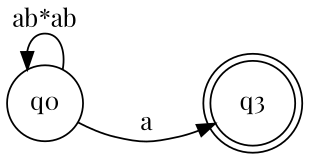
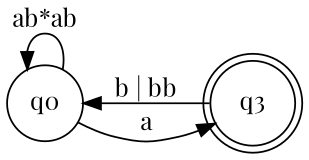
edge "q3" -> "q0": added, label "b | bb"
